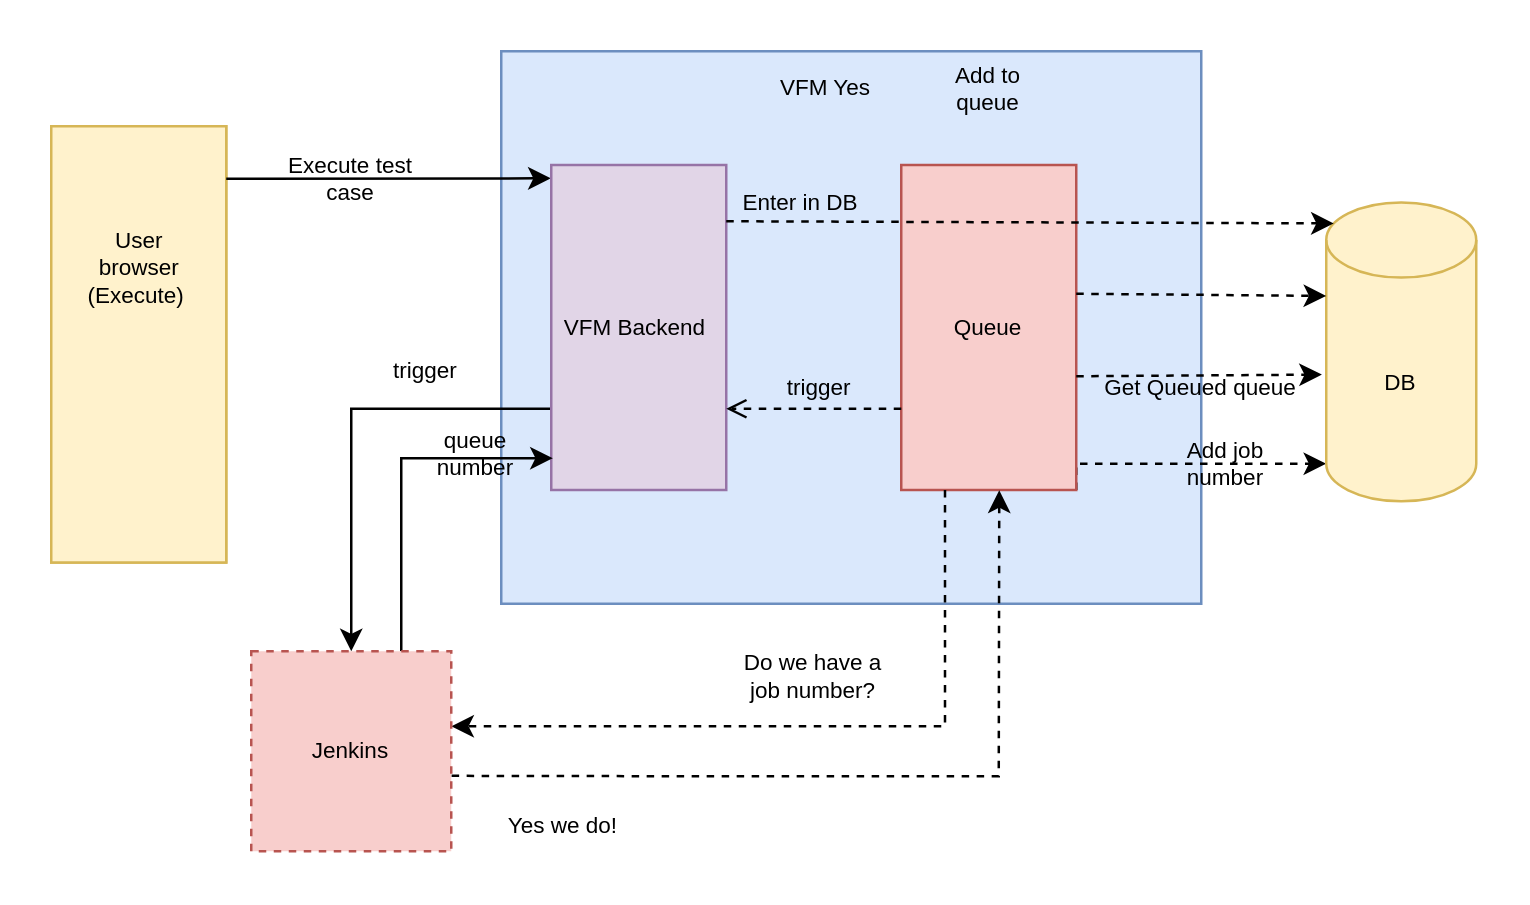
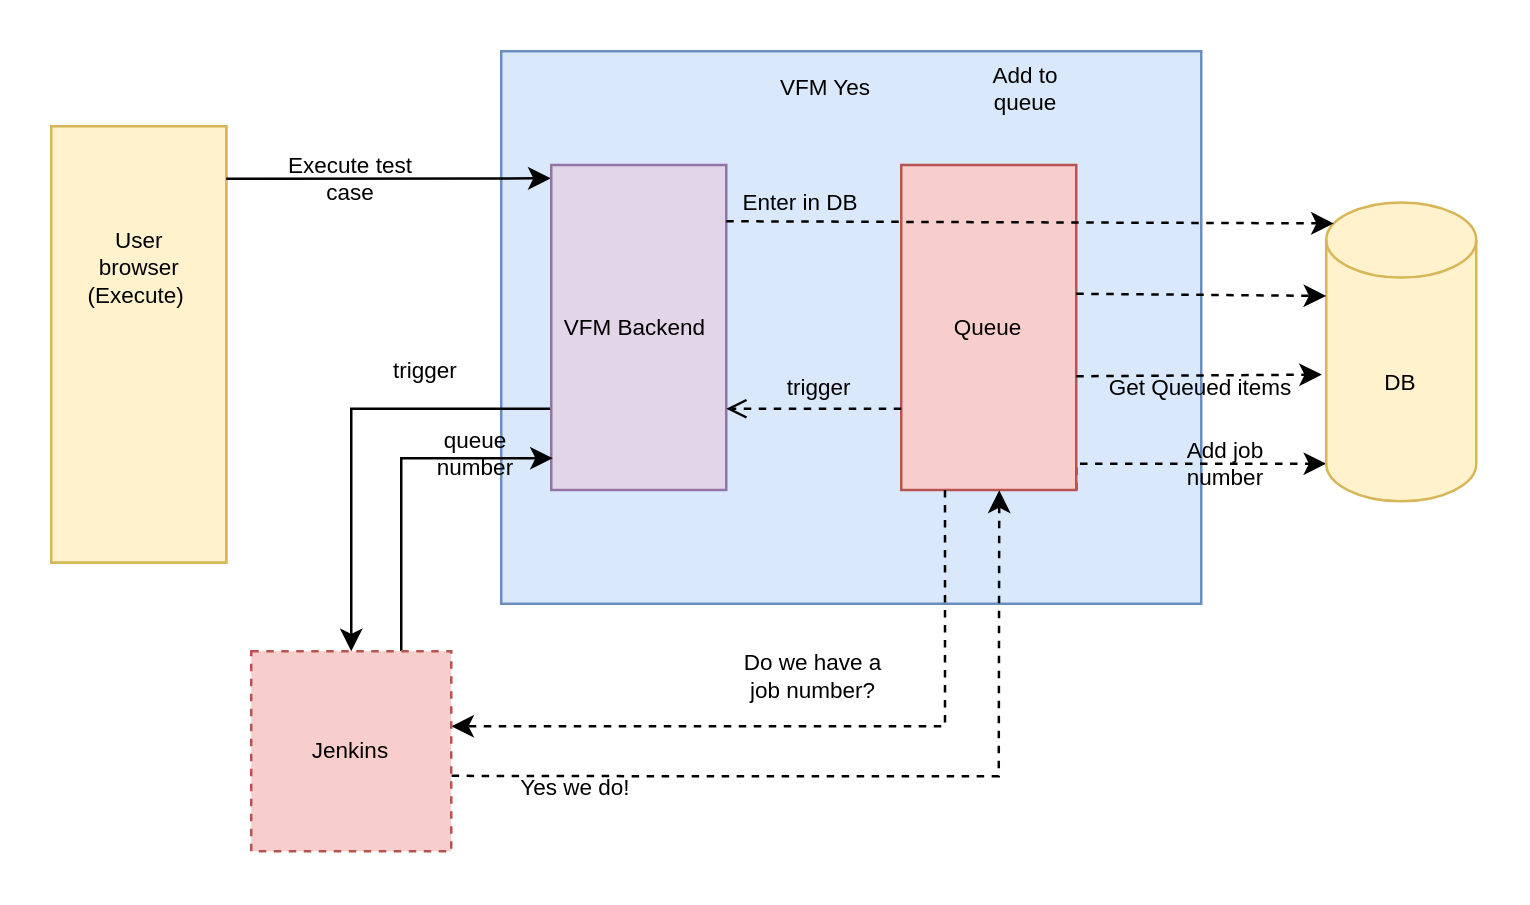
node "Add to queue": moved (989, 89) -> (1026, 89)
node "Get Queued queue": label "Get Queued queue" -> "Get Queued items"
node "Yes we do!": moved (564, 826) -> (576, 789)
